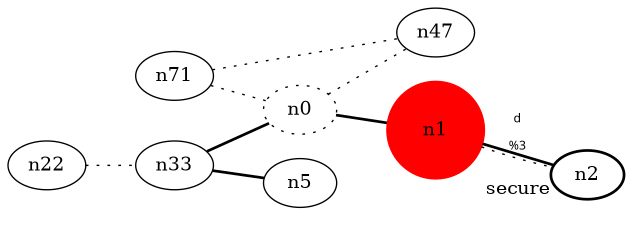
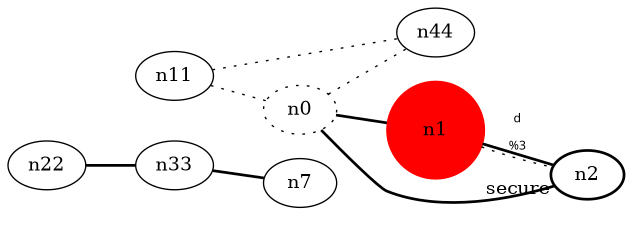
node "n47": label "n47" -> "n44"
node "n71": label "n71" -> "n11"
edge "n0" -- "n33": now "n0" -- "n2 secure"
edge "n22" -- "n33": style dotted -> bold
node "n5": label "n5" -> "n7"
